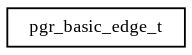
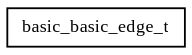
node "pgr_basic_edge_t": label "pgr_basic_edge_t" -> "basic_basic_edge_t"
